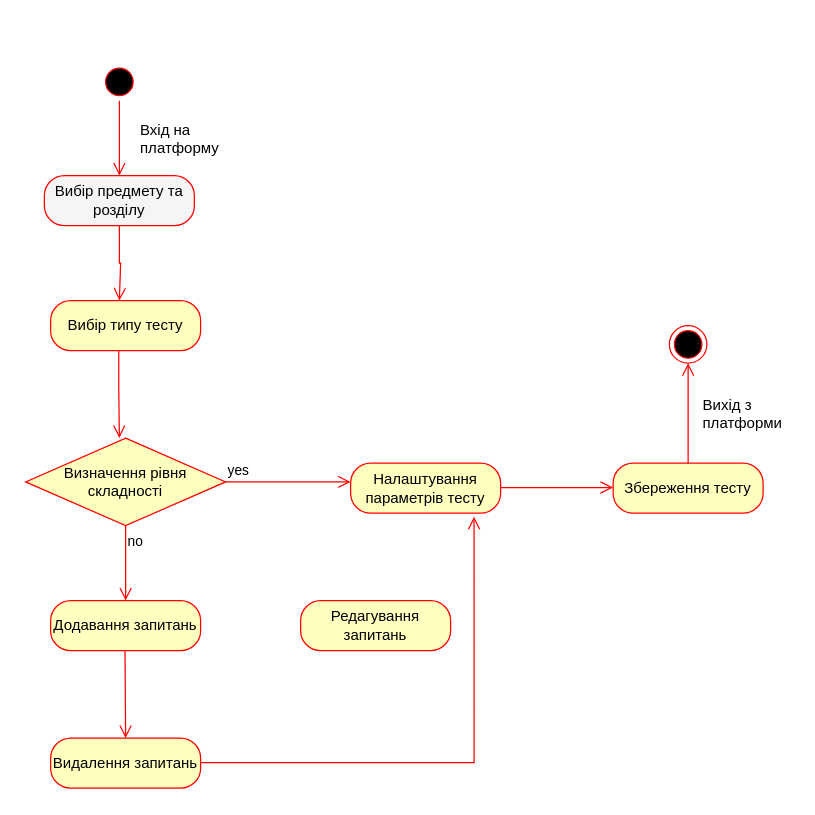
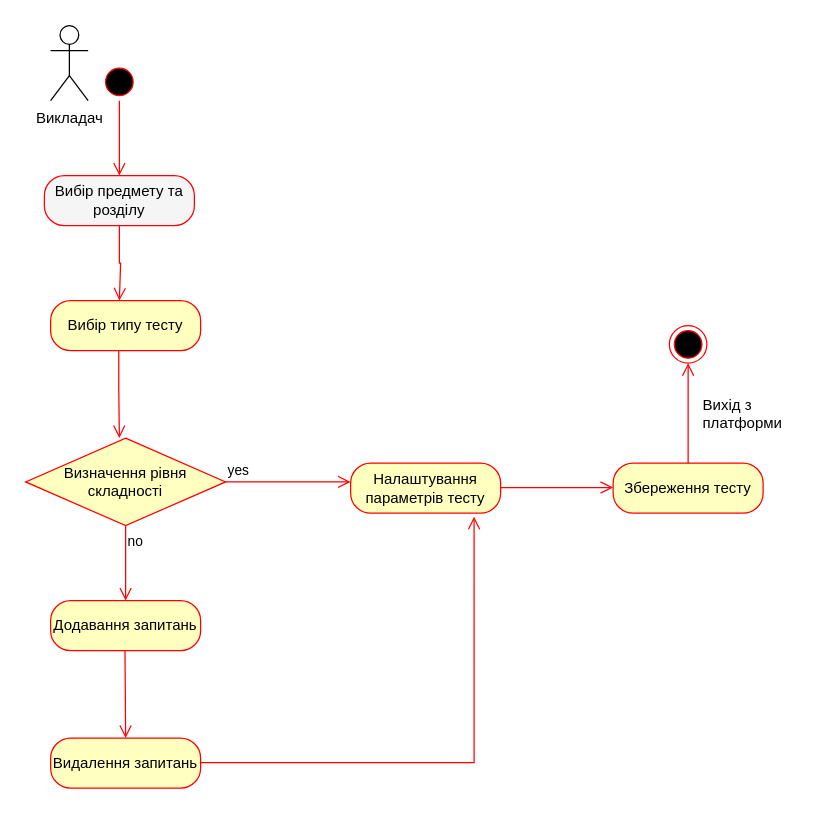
node "Викладач": added
node "Вхід на платформу": removed
node "Редагування запитань": removed
